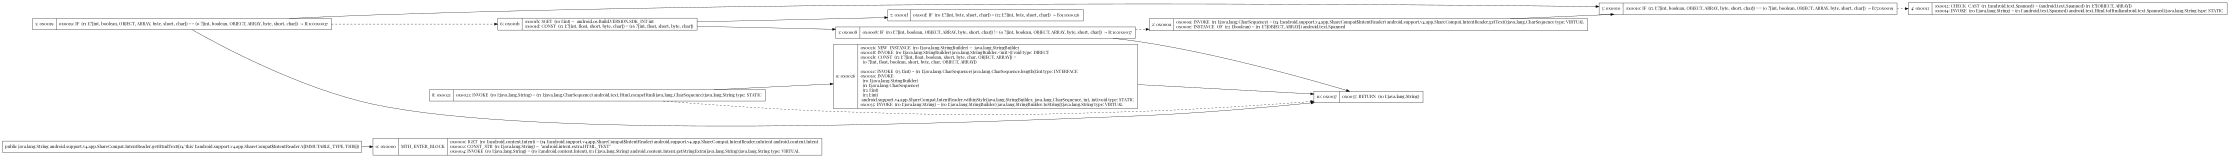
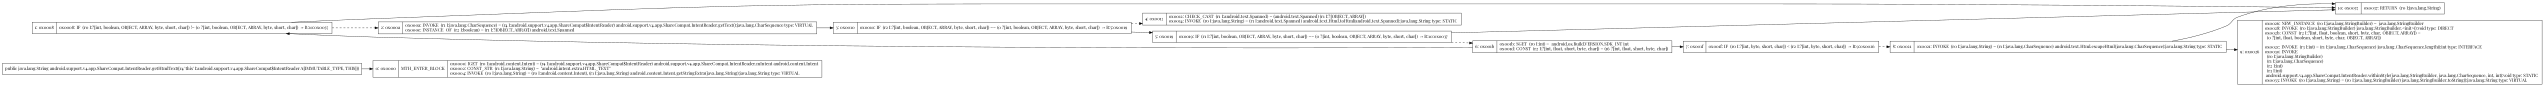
edge "5: 0x0019" -> "3: 0x0010": reversed
edge "7: 0x001f" -> "8: 0x0021": added
edge "9: 0x0026" -> "10: 0x0037": removed
edge "8: 0x0021" -> "10: 0x0037": style dashed -> solid
